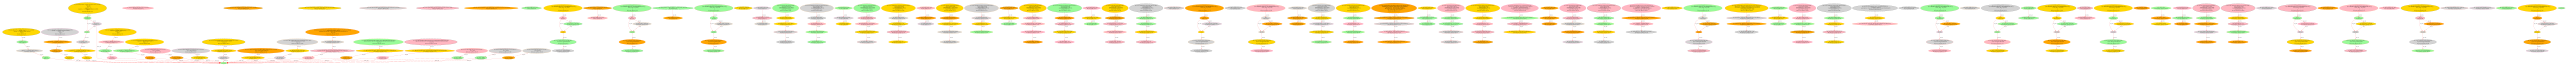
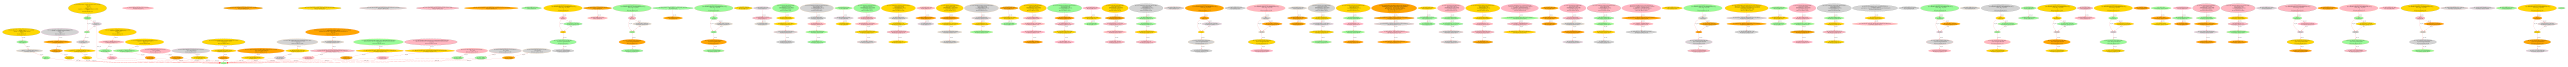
node "110_ return true; 730-return-111-111": fillcolor lightgrey -> orange
